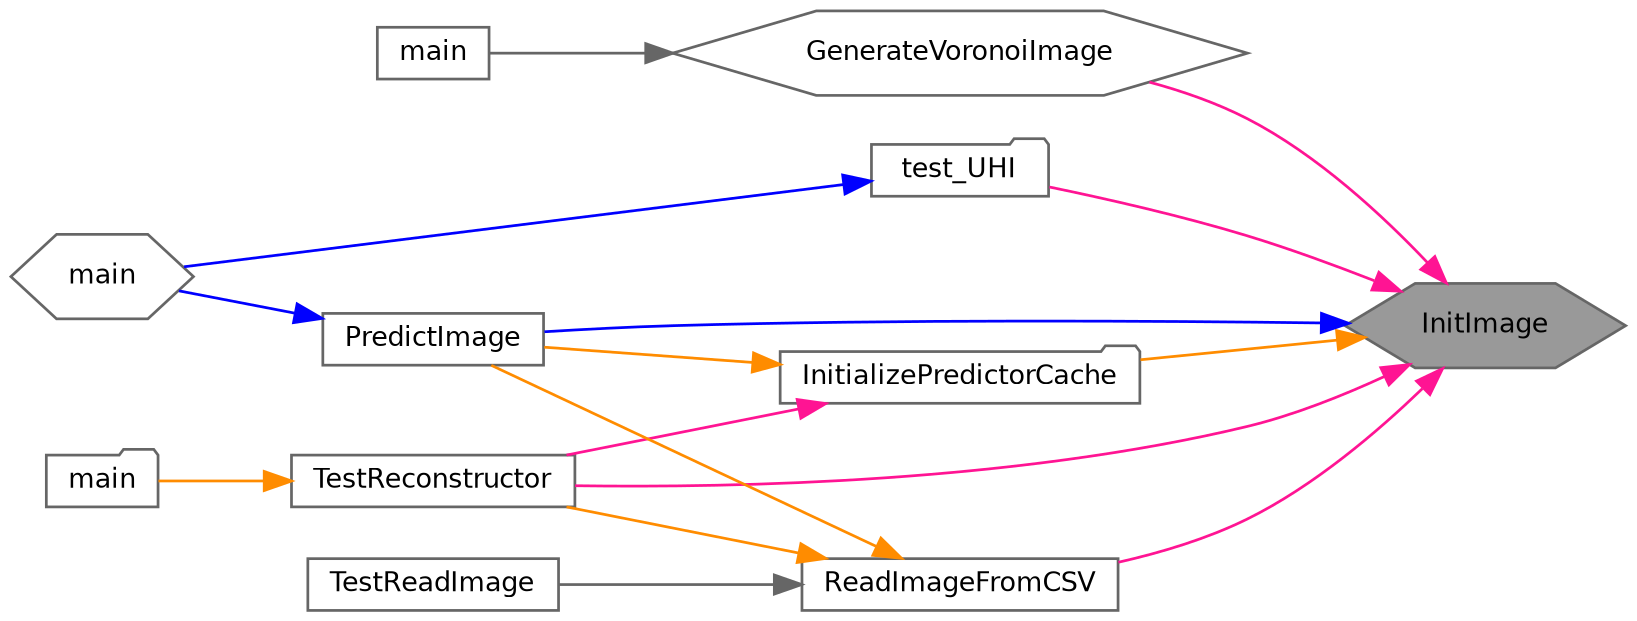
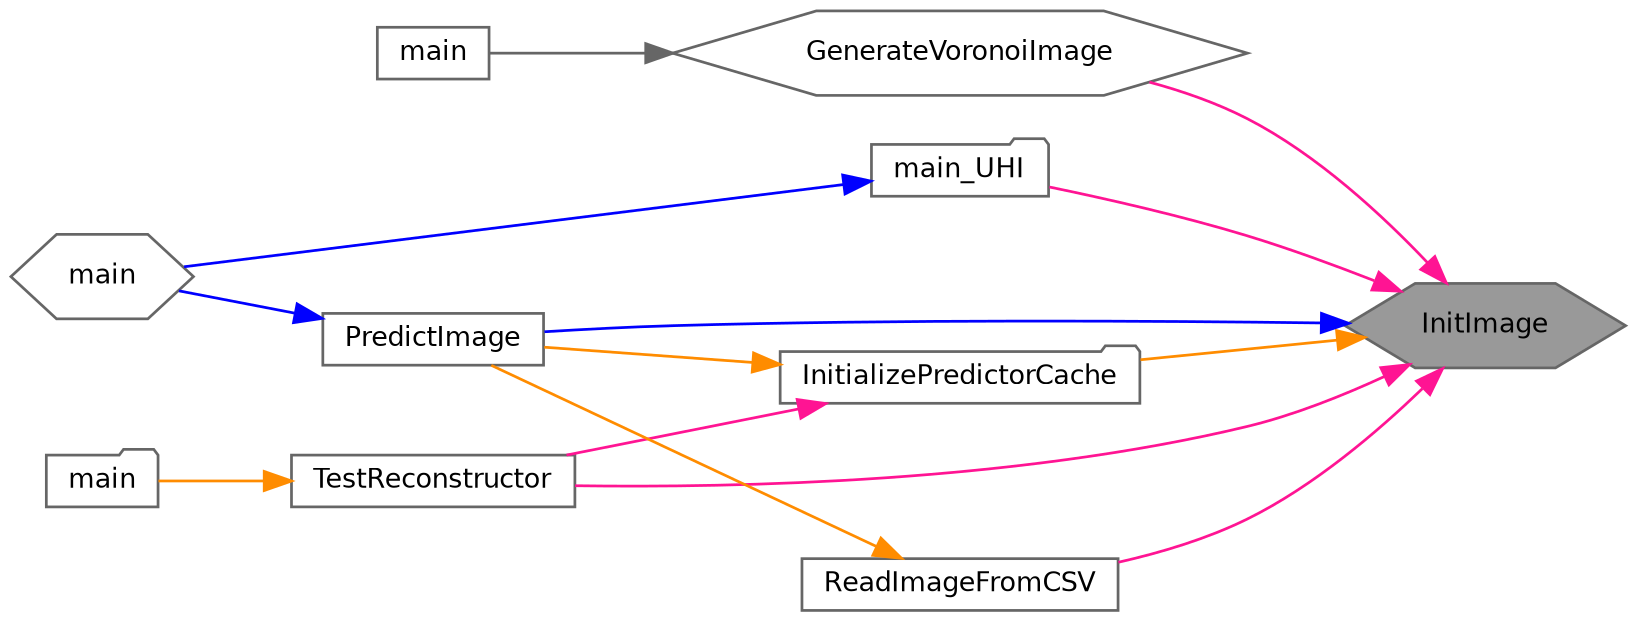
node "test_UHI": label "test_UHI" -> "main_UHI"
edge "TestReconstructor" -> "ReadImageFromCSV": removed
node "TestReadImage": removed
